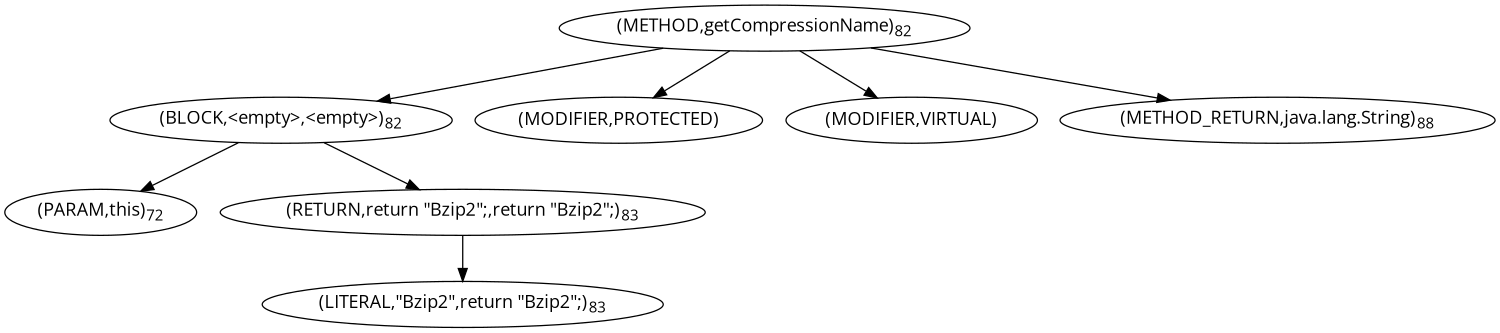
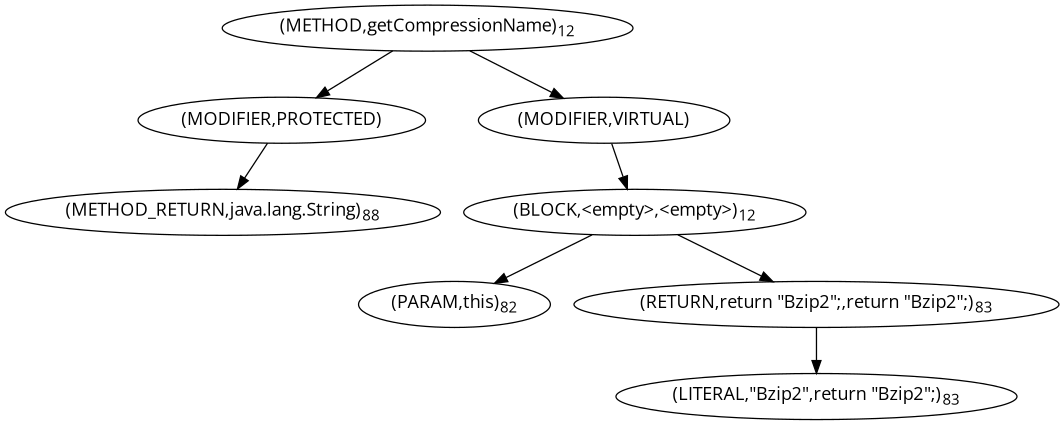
node "(METHOD,getCompressionName)": text "82" -> "12"
edge "(METHOD,getCompressionName)" -> "(BLOCK,<empty>,<empty>)": now "(MODIFIER,VIRTUAL)" -> "(BLOCK,<empty>,<empty>)"
edge "(METHOD,getCompressionName)" -> "(METHOD_RETURN,java.lang.String)": now "(MODIFIER,PROTECTED)" -> "(METHOD_RETURN,java.lang.String)"
node "(BLOCK,<empty>,<empty>)": text "82" -> "12"
node "(PARAM,this)": text "72" -> "82"
